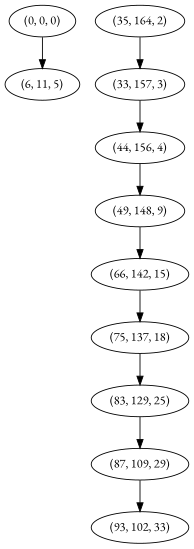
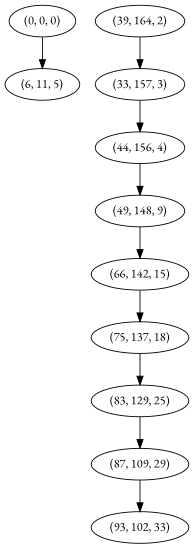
node "(35, 164, 2)": label "(35, 164, 2)" -> "(39, 164, 2)"
